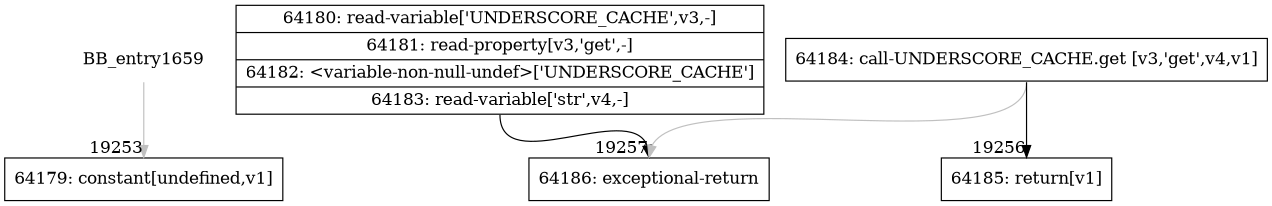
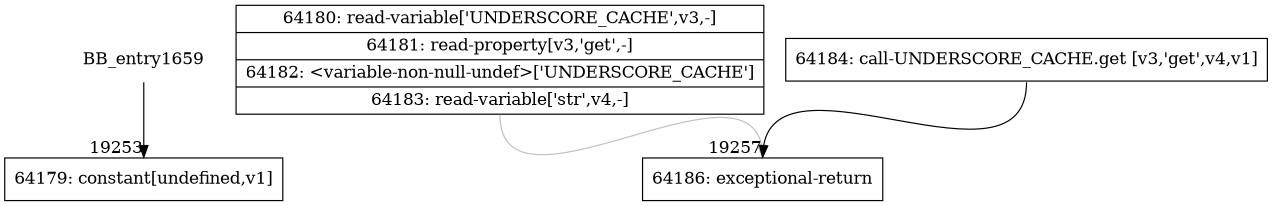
edge "BB_entry1659" -> "64179: constant[undefined,v1]": color gray -> black
edge "64184: call-UNDERSCORE_CACHE.get [v3,'get',v4,v1]" -> "64186: exceptional-return": color gray -> black
edge "64180: read-variable['UNDERSCORE_CACHE',v3,-]" -> "64186: exceptional-return": color black -> gray
node "64185: return[v1]": removed
